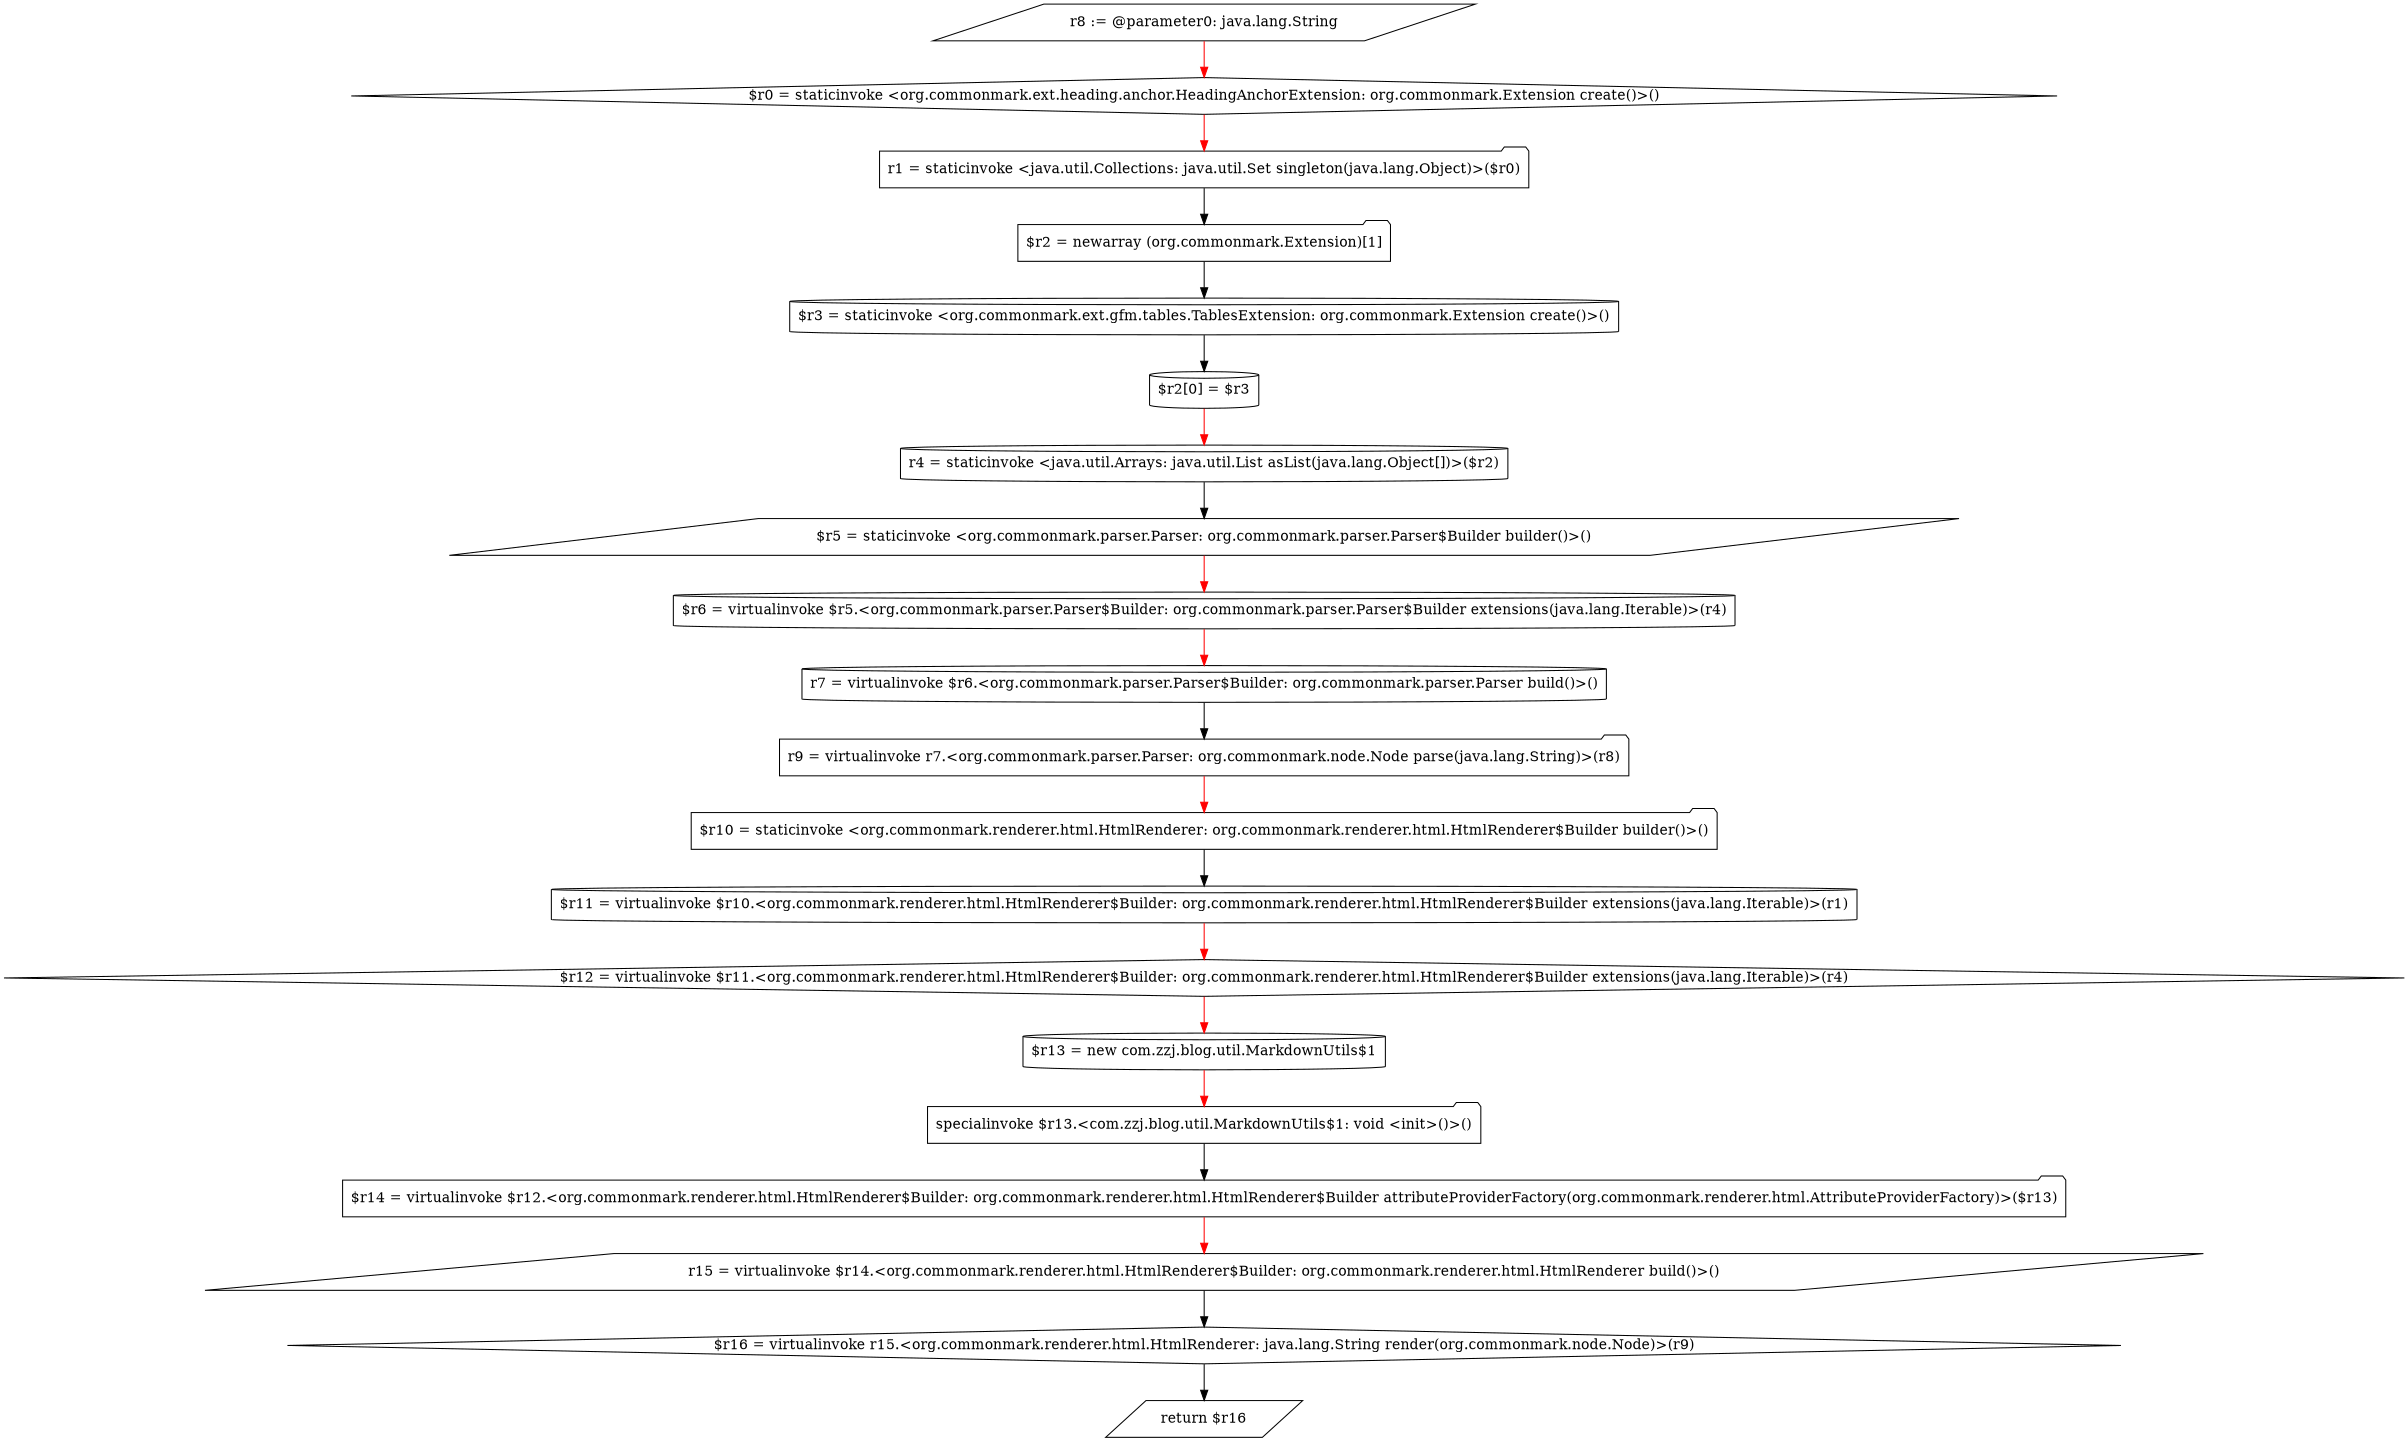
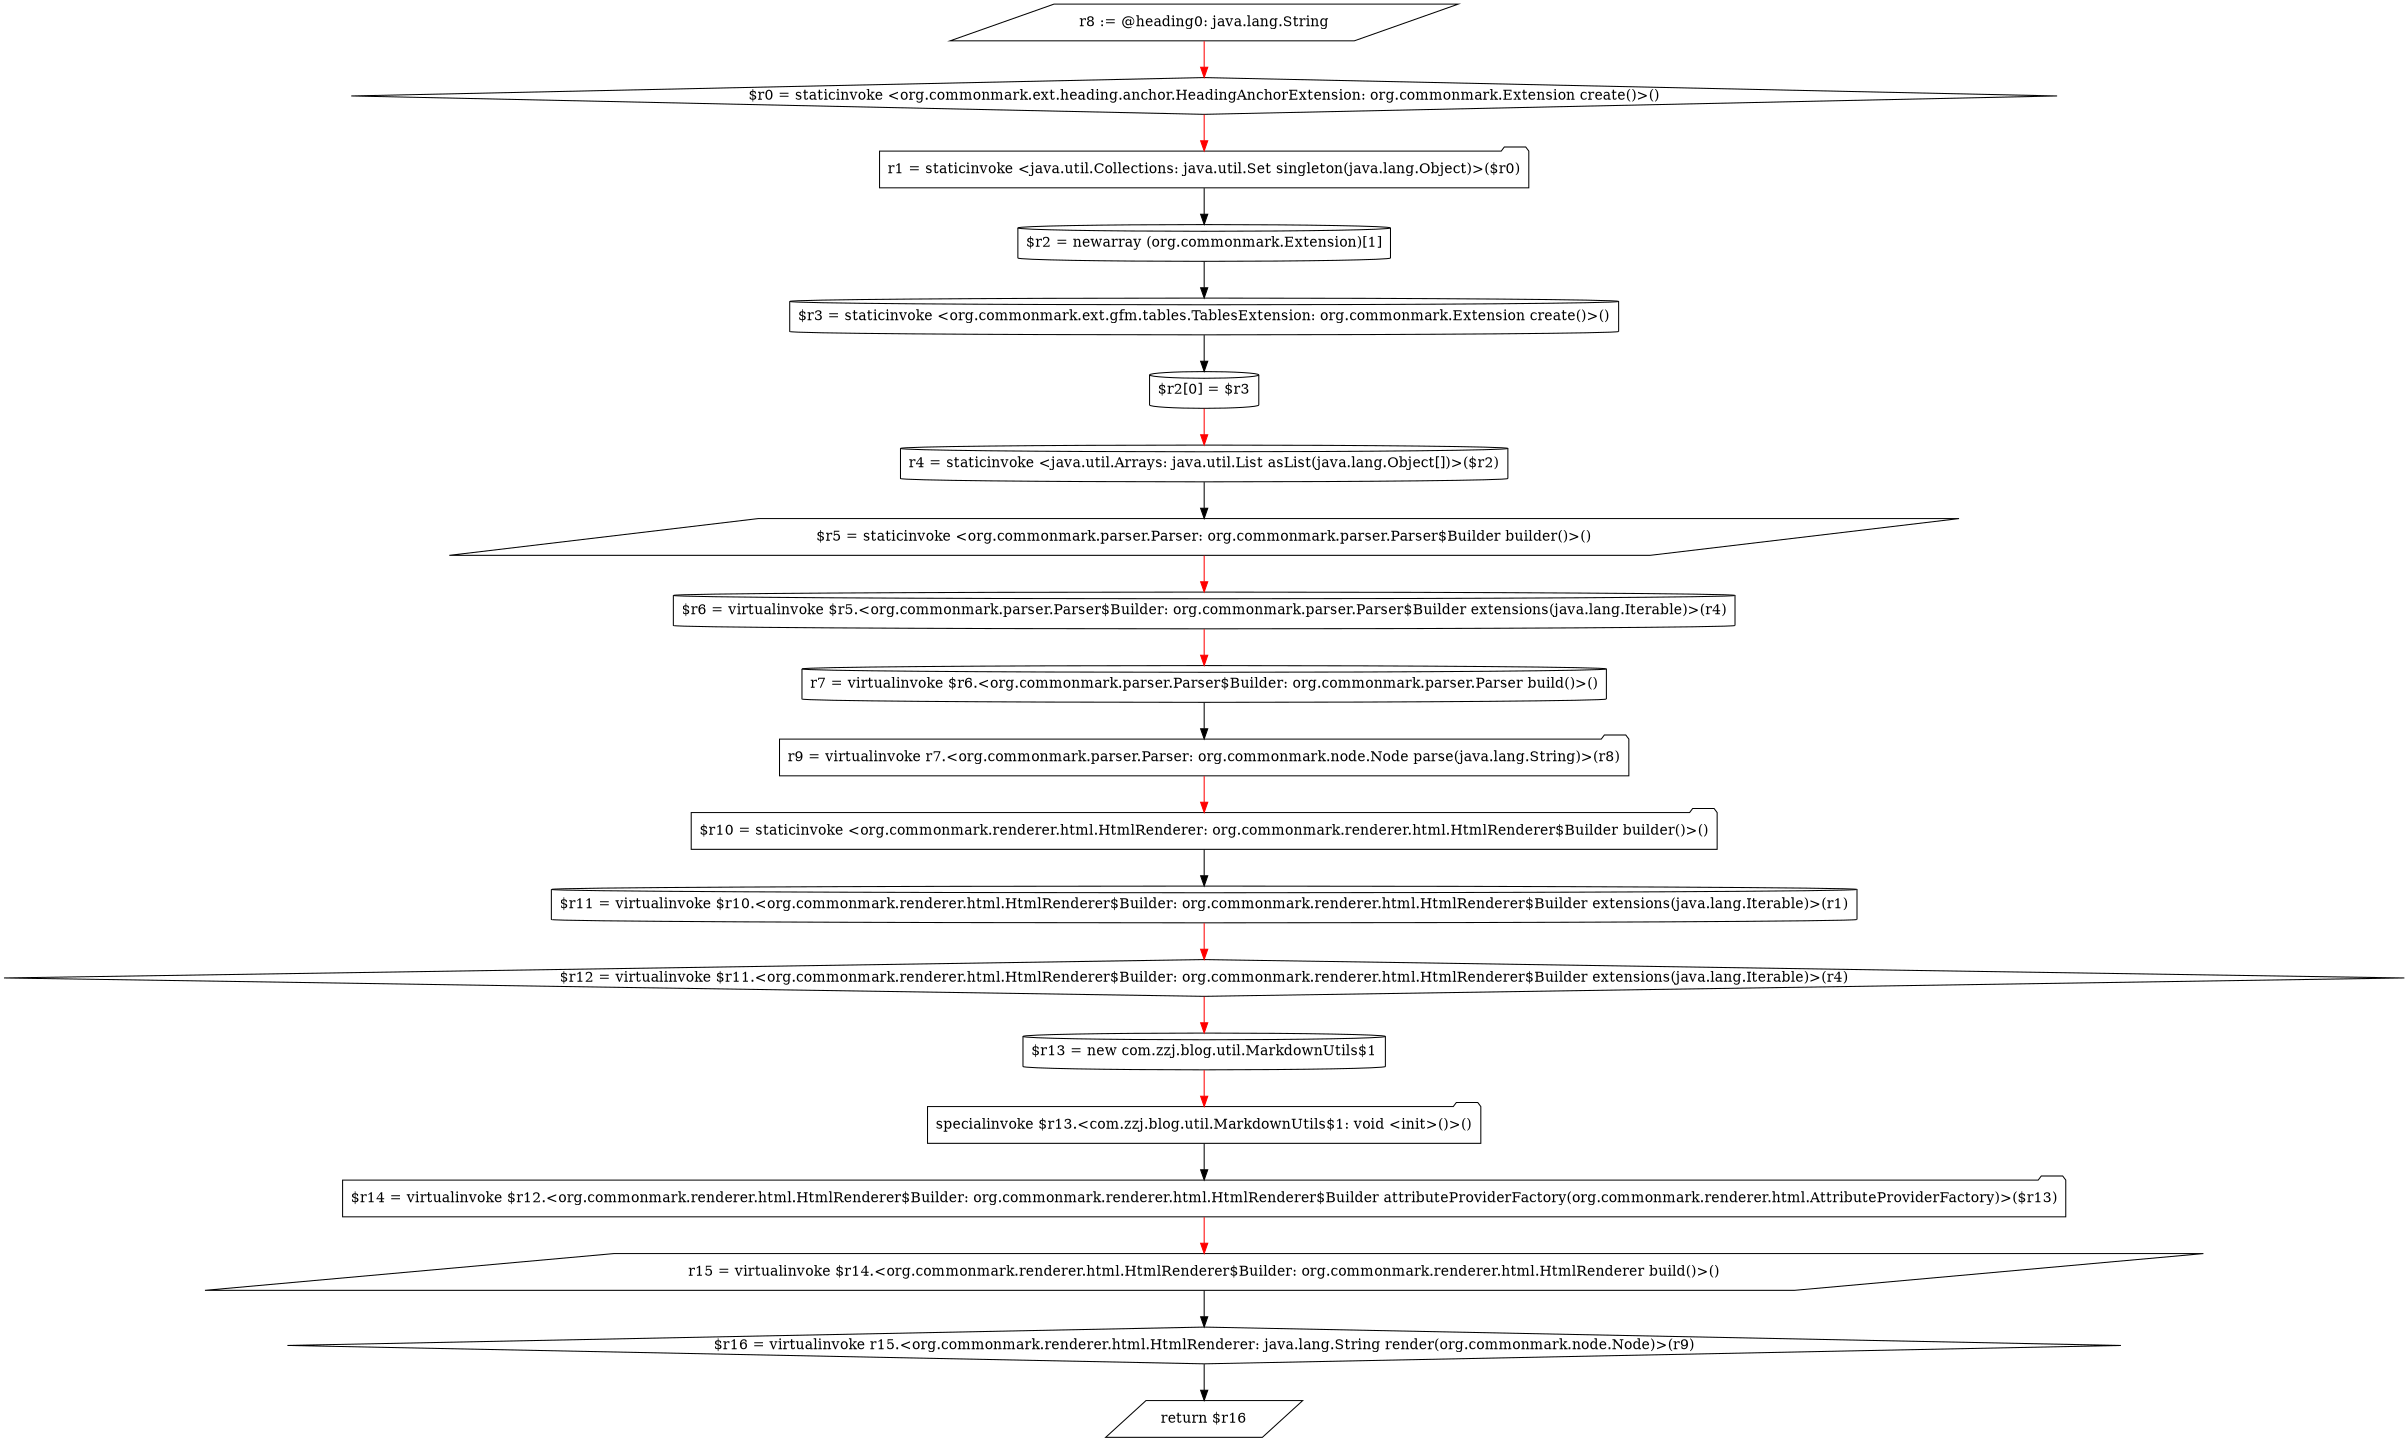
node "r8 := @parameter0: java.lang.String": label "r8 := @parameter0: java.lang.String" -> "r8 := @heading0: java.lang.String"
node "$r2 = newarray (org.commonmark.Extension)[1]": shape folder -> cylinder
